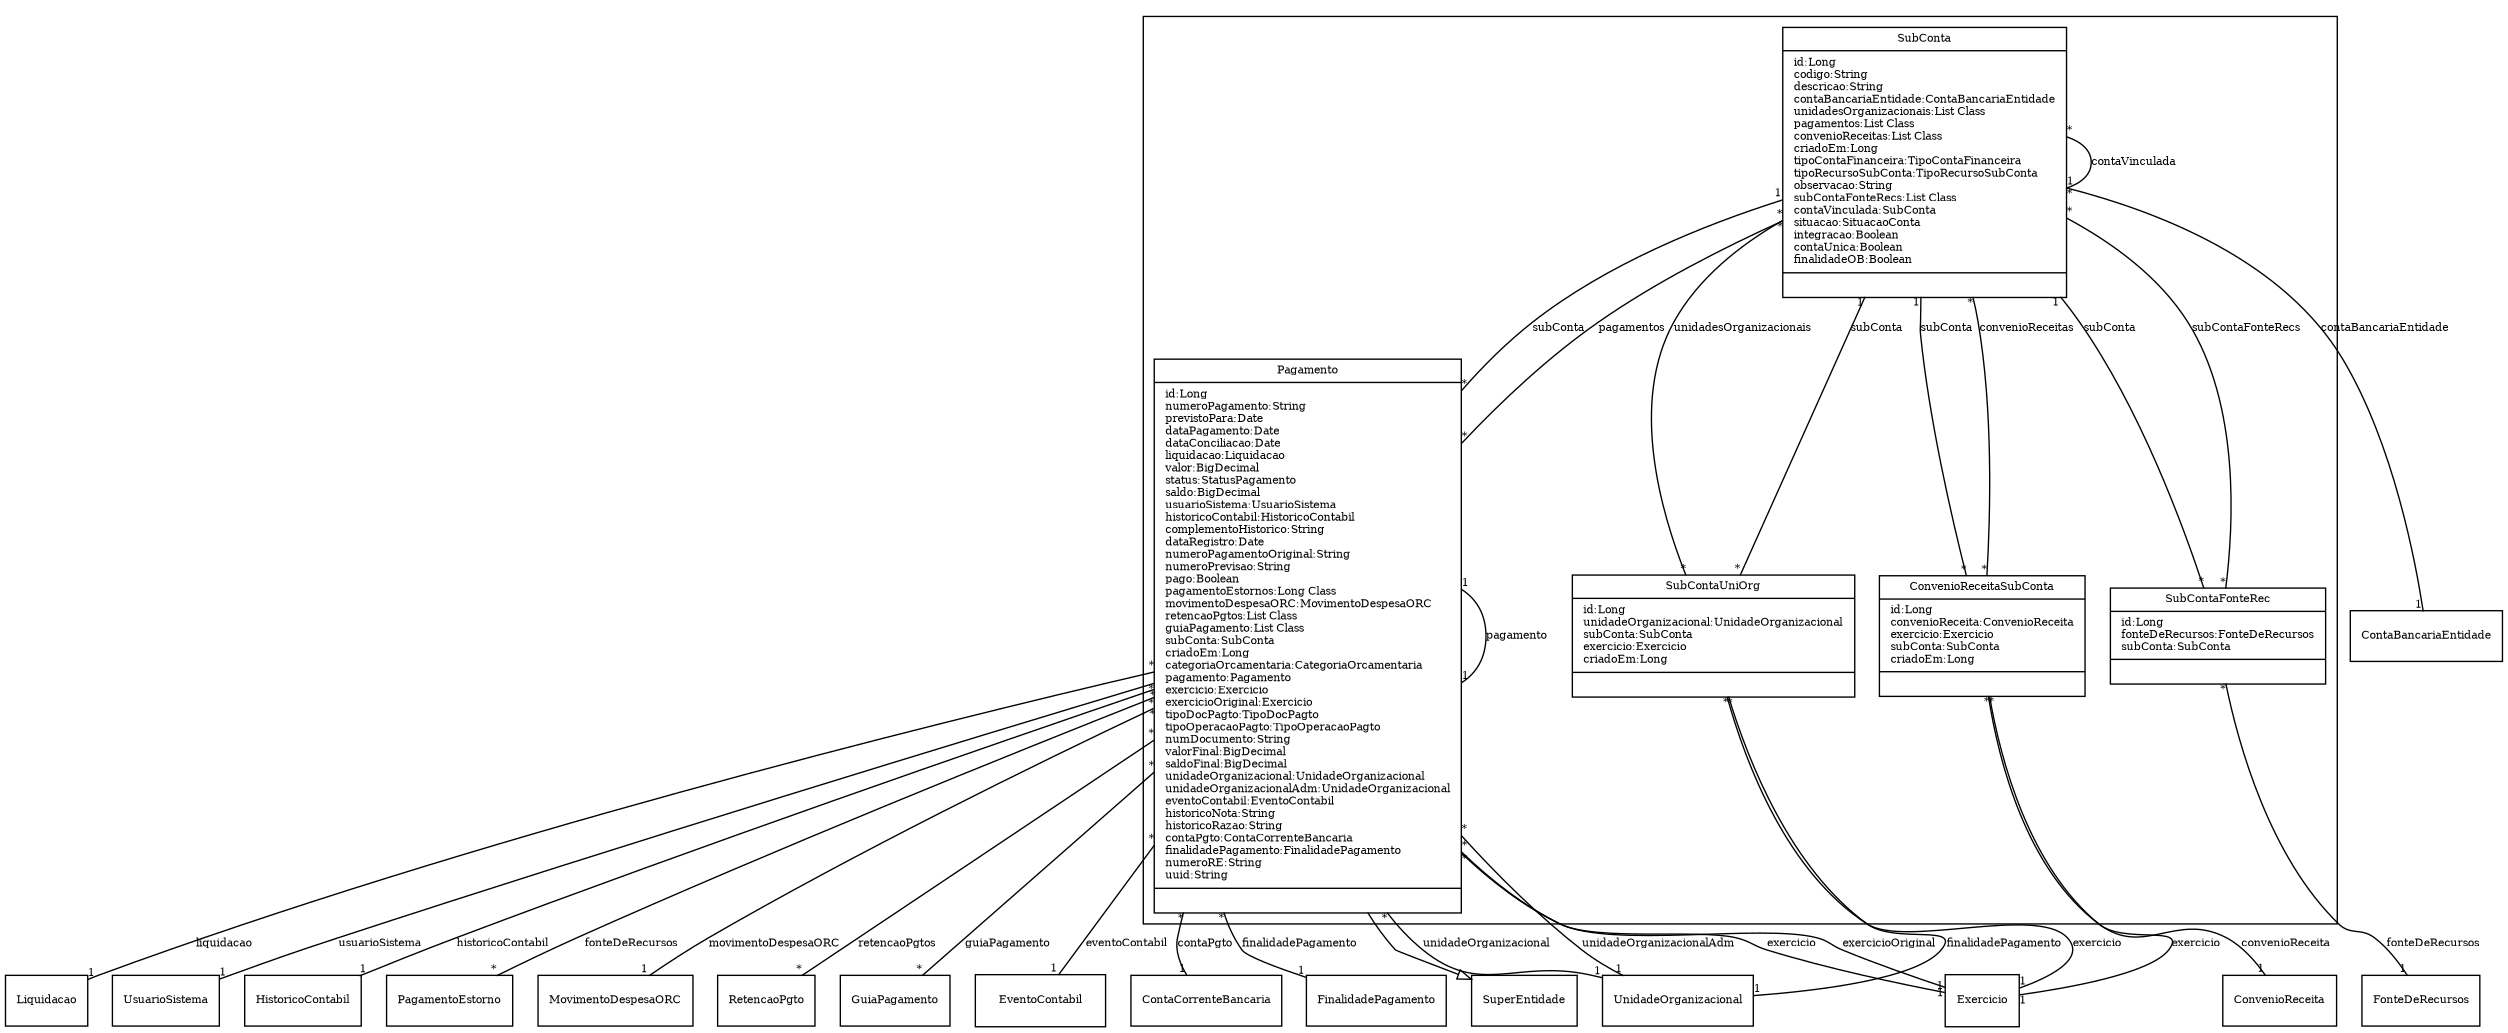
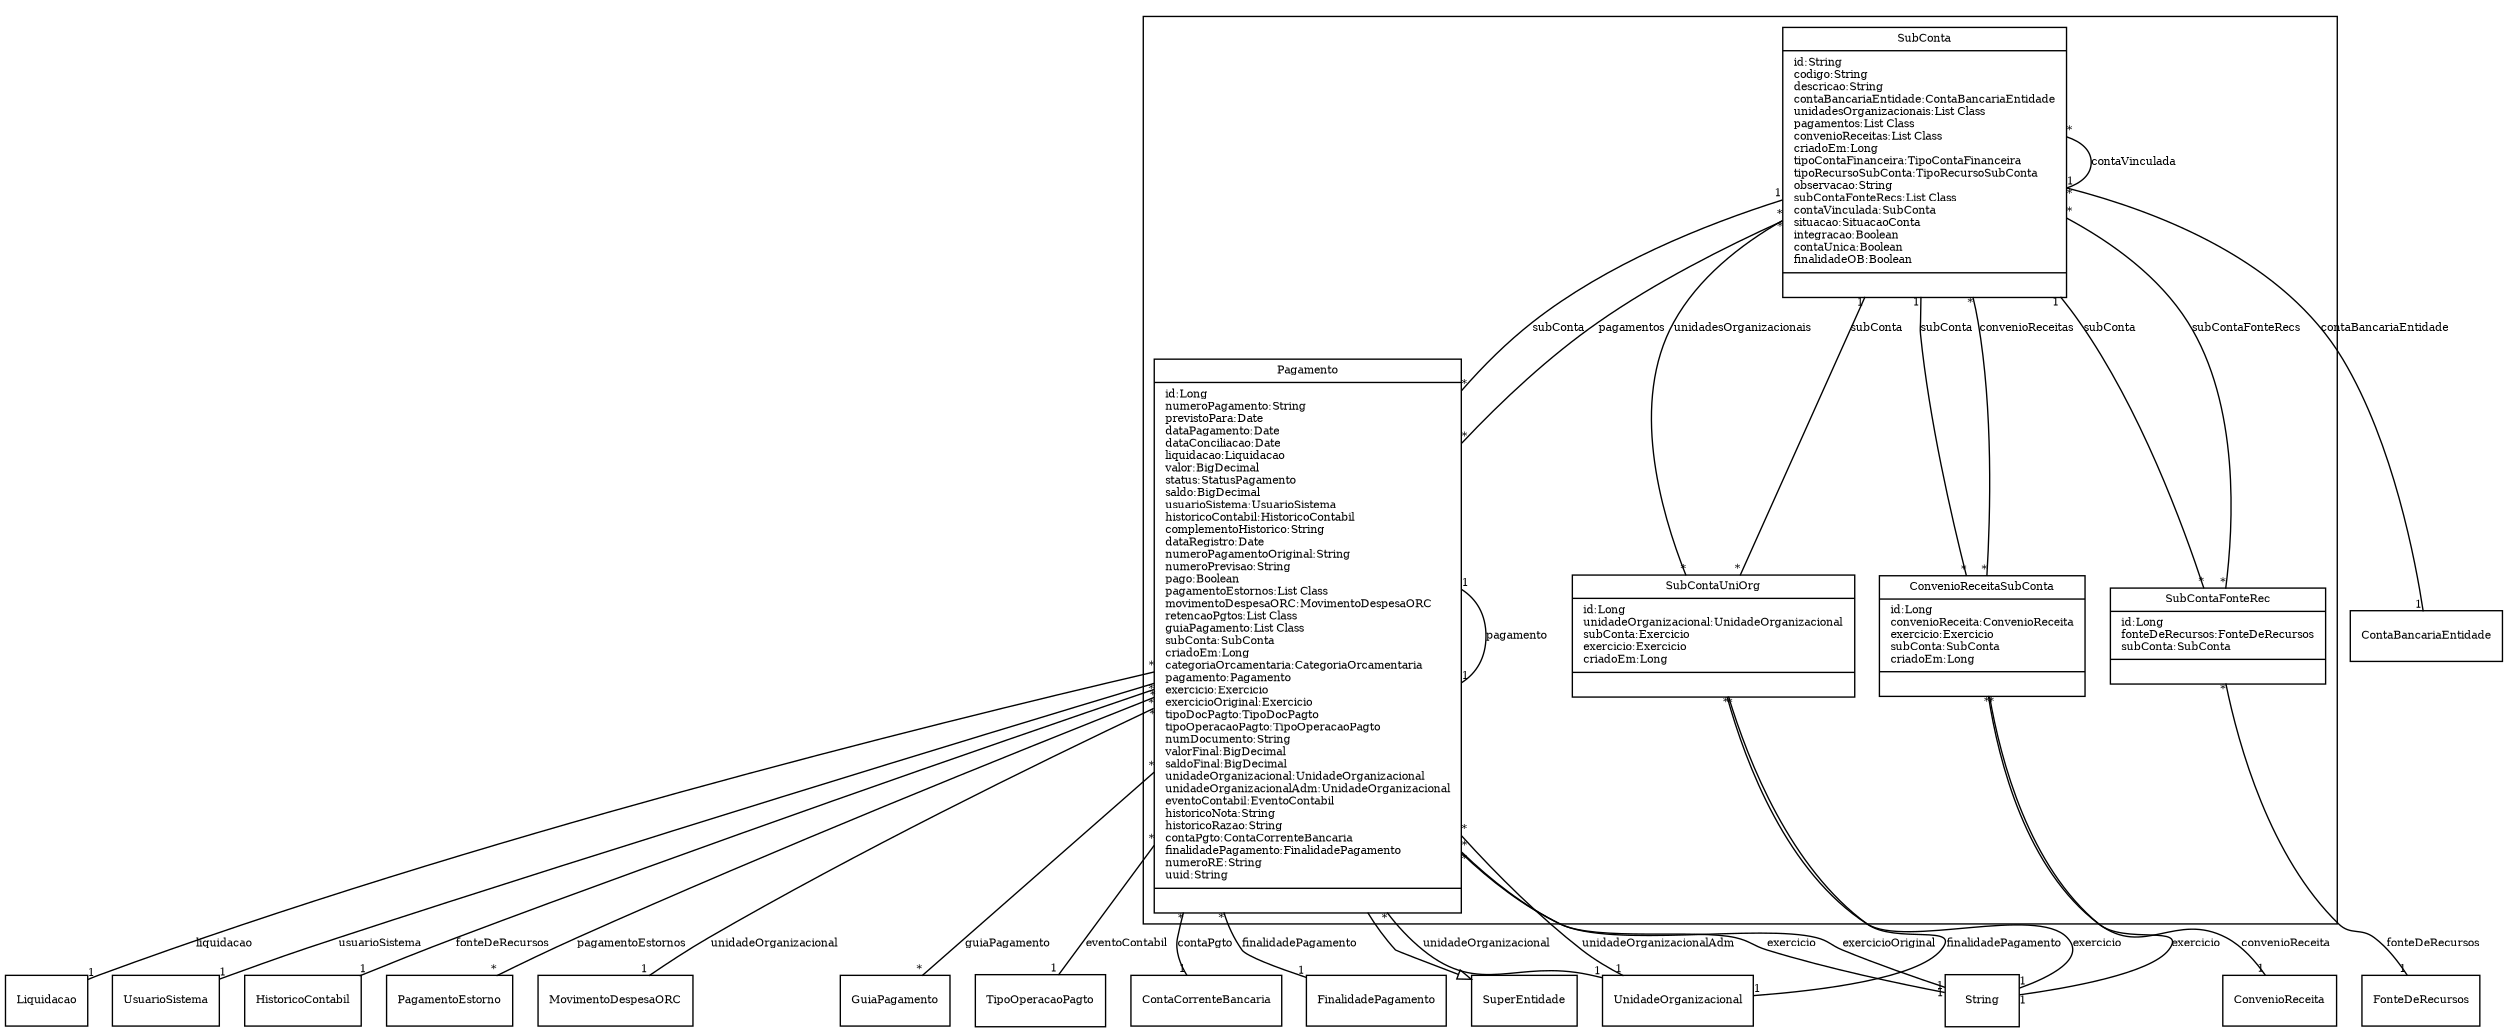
node "SubConta": text "id:Long" -> "id:String"
node "Pagamento": text "pagamentoEstornos:Long Class" -> "pagamentoEstornos:List Class"
node "SubContaUniOrg": text "subConta:SubConta" -> "subConta:Exercicio"
edge "Pagamento" -- "HistoricoContabil": label "historicoContabil" -> "fonteDeRecursos"
edge "Pagamento" -- "PagamentoEstorno": label "fonteDeRecursos" -> "pagamentoEstornos"
edge "Pagamento" -- "MovimentoDespesaORC": label "movimentoDespesaORC" -> "unidadeOrganizacional"
node "RetencaoPgto": removed
node "EventoContabil": label "EventoContabil" -> "TipoOperacaoPagto"
node "Exercicio": label "Exercicio" -> "String"
